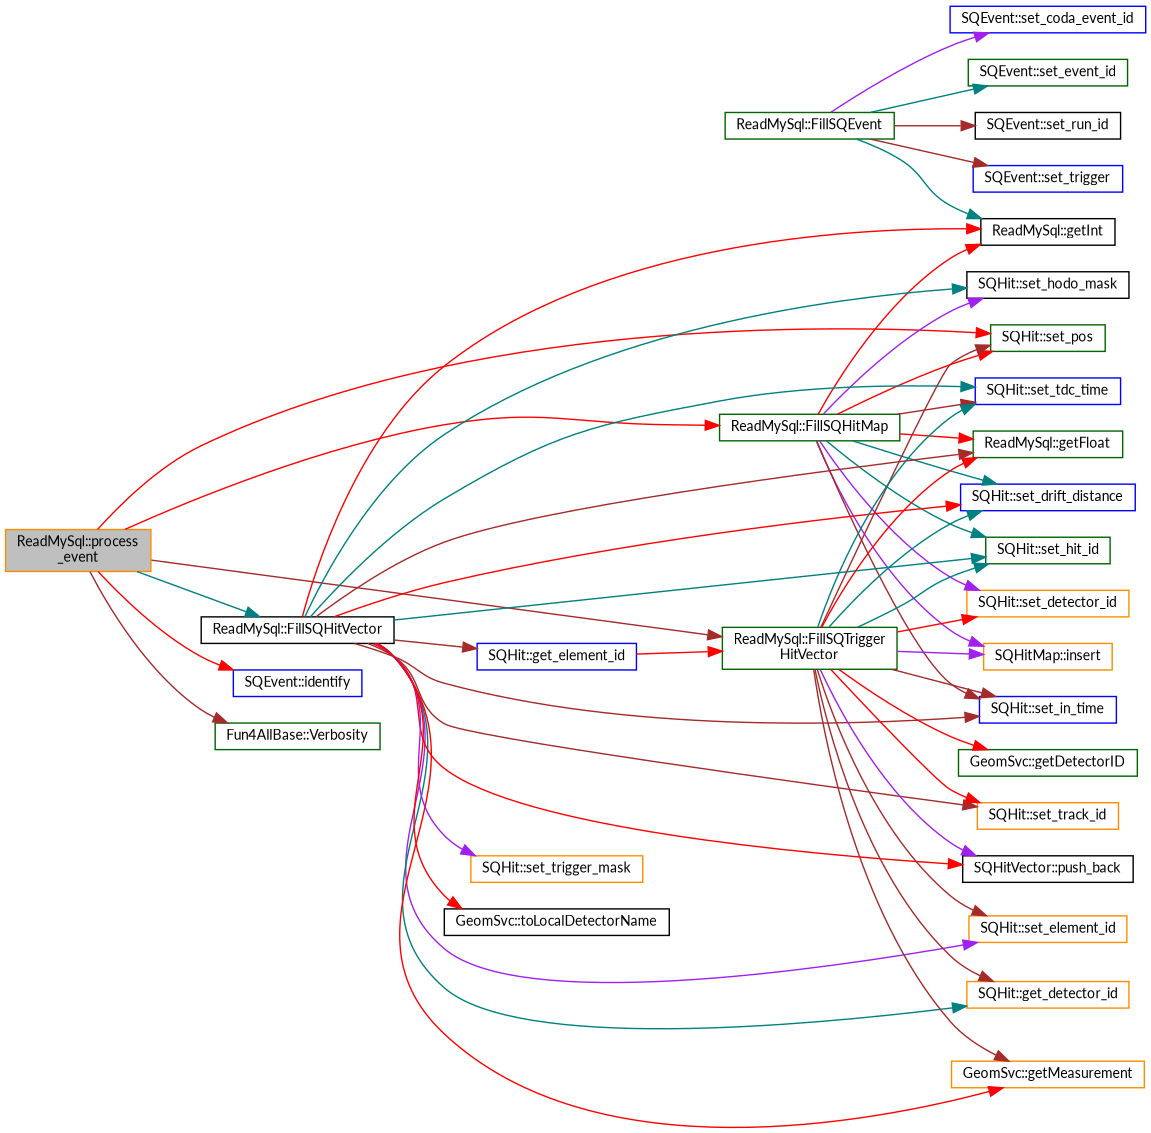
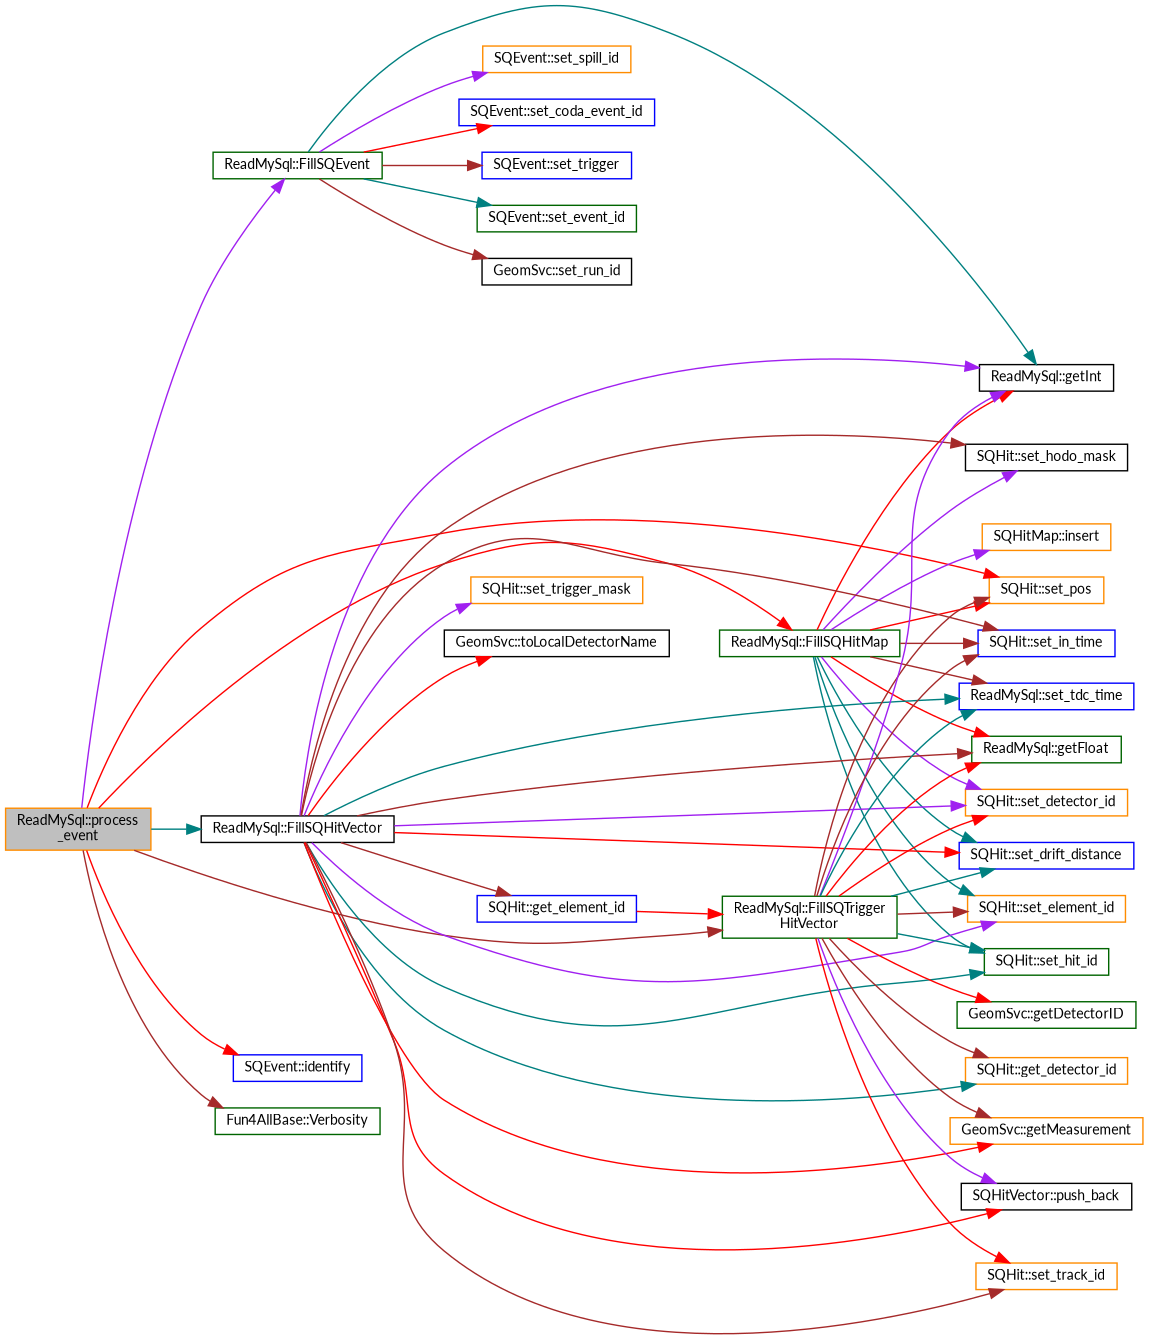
node "SQEvent::set_spill_id": added
edge "ReadMySql::FillSQEvent" -> "SQEvent::set_coda_event_id": color purple -> red
node "SQEvent::set_run_id": label "SQEvent::set_run_id" -> "GeomSvc::set_run_id"
edge "ReadMySql::FillSQHitVector" -> "ReadMySql::getInt": color red -> purple
node "SQHit::set_pos": color darkgreen -> darkorange
edge "ReadMySql::FillSQHitVector" -> "SQHit::set_hodo_mask": color teal -> brown
node "SQHit::set_tdc_time": label "SQHit::set_tdc_time" -> "ReadMySql::set_tdc_time"
edge "ReadMySql::process _event" -> "ReadMySql::FillSQEvent": added
edge "ReadMySql::FillSQTrigger HitVector" -> "SQHitMap::insert": now "ReadMySql::FillSQTrigger HitVector" -> "ReadMySql::getInt"
edge "ReadMySql::FillSQHitMap" -> "SQHit::set_element_id": added
edge "ReadMySql::FillSQHitVector" -> "SQHit::set_detector_id": added
